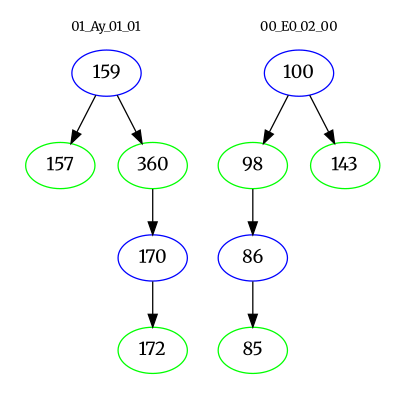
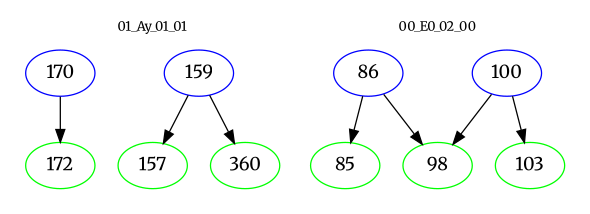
node "143": label "143" -> "103"
edge "360" -> "170": removed
edge "98" -> "86": reversed
